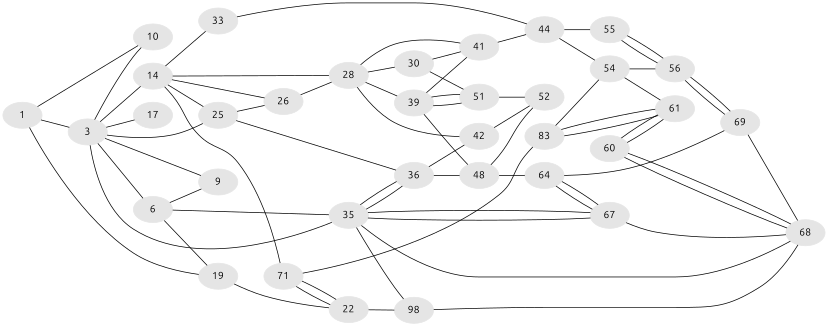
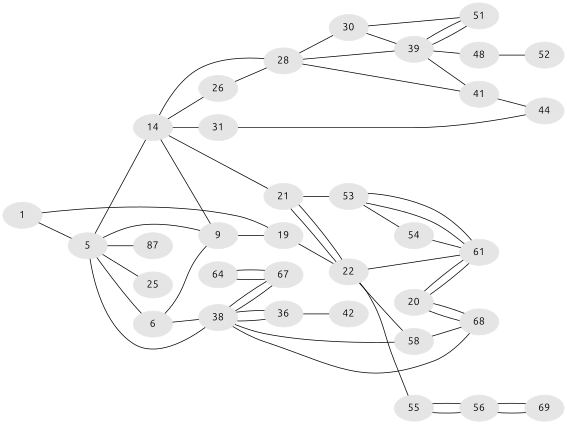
node "33": label "33" -> "31"
edge "44" -- "55": now "22" -- "55"
node "10": removed
edge "44" -- "54": removed
edge "41" -- "30": now "39" -- "30"
edge "54" -- "56": removed
edge "14" -- "25": now "14" -- "9"
edge "51" -- "52": removed
edge "26" -- "25": removed
node "17": label "17" -> "87"
edge "52" -- "42": removed
edge "28" -- "42": removed
node "3": label "3" -> "5"
node "83": label "83" -> "53"
edge "25" -- "36": removed
node "60": label "60" -> "20"
edge "69" -- "64": removed
edge "36" -- "48": removed
edge "48" -- "64": removed
edge "69" -- "68": removed
node "35": label "35" -> "38"
edge "67" -- "68": removed
edge "6" -- "19": now "9" -- "19"
edge "61" -- "22": added
node "71": label "71" -> "21"
node "98": label "98" -> "58"
